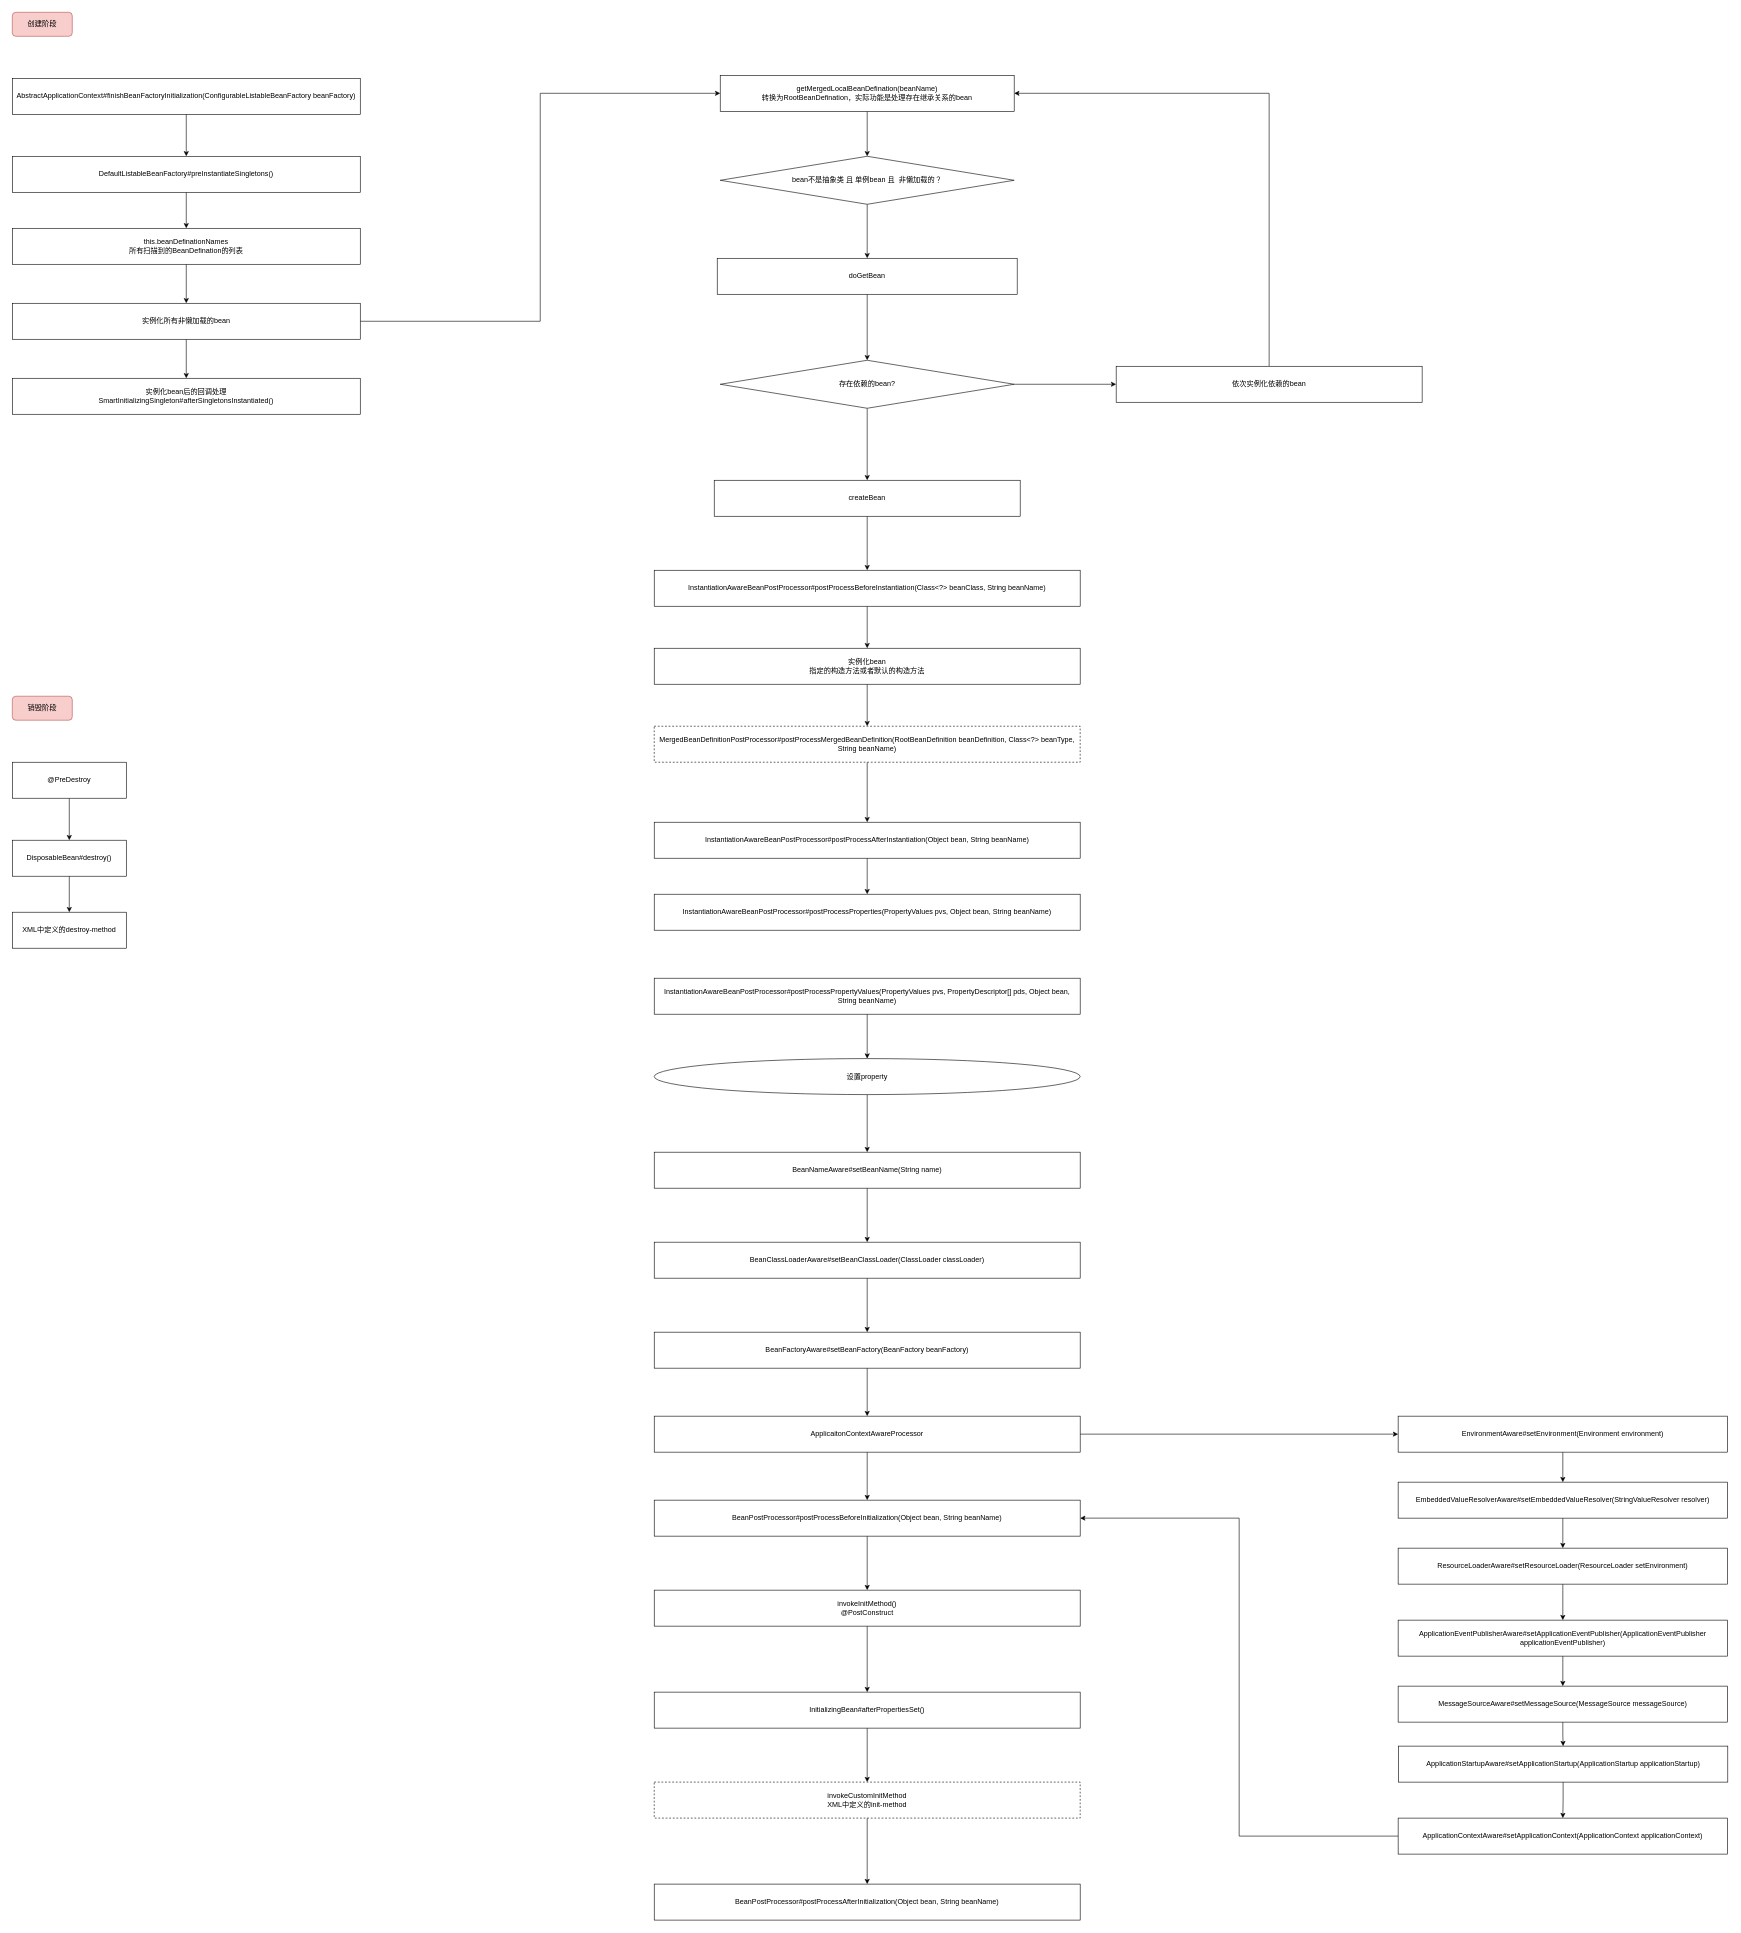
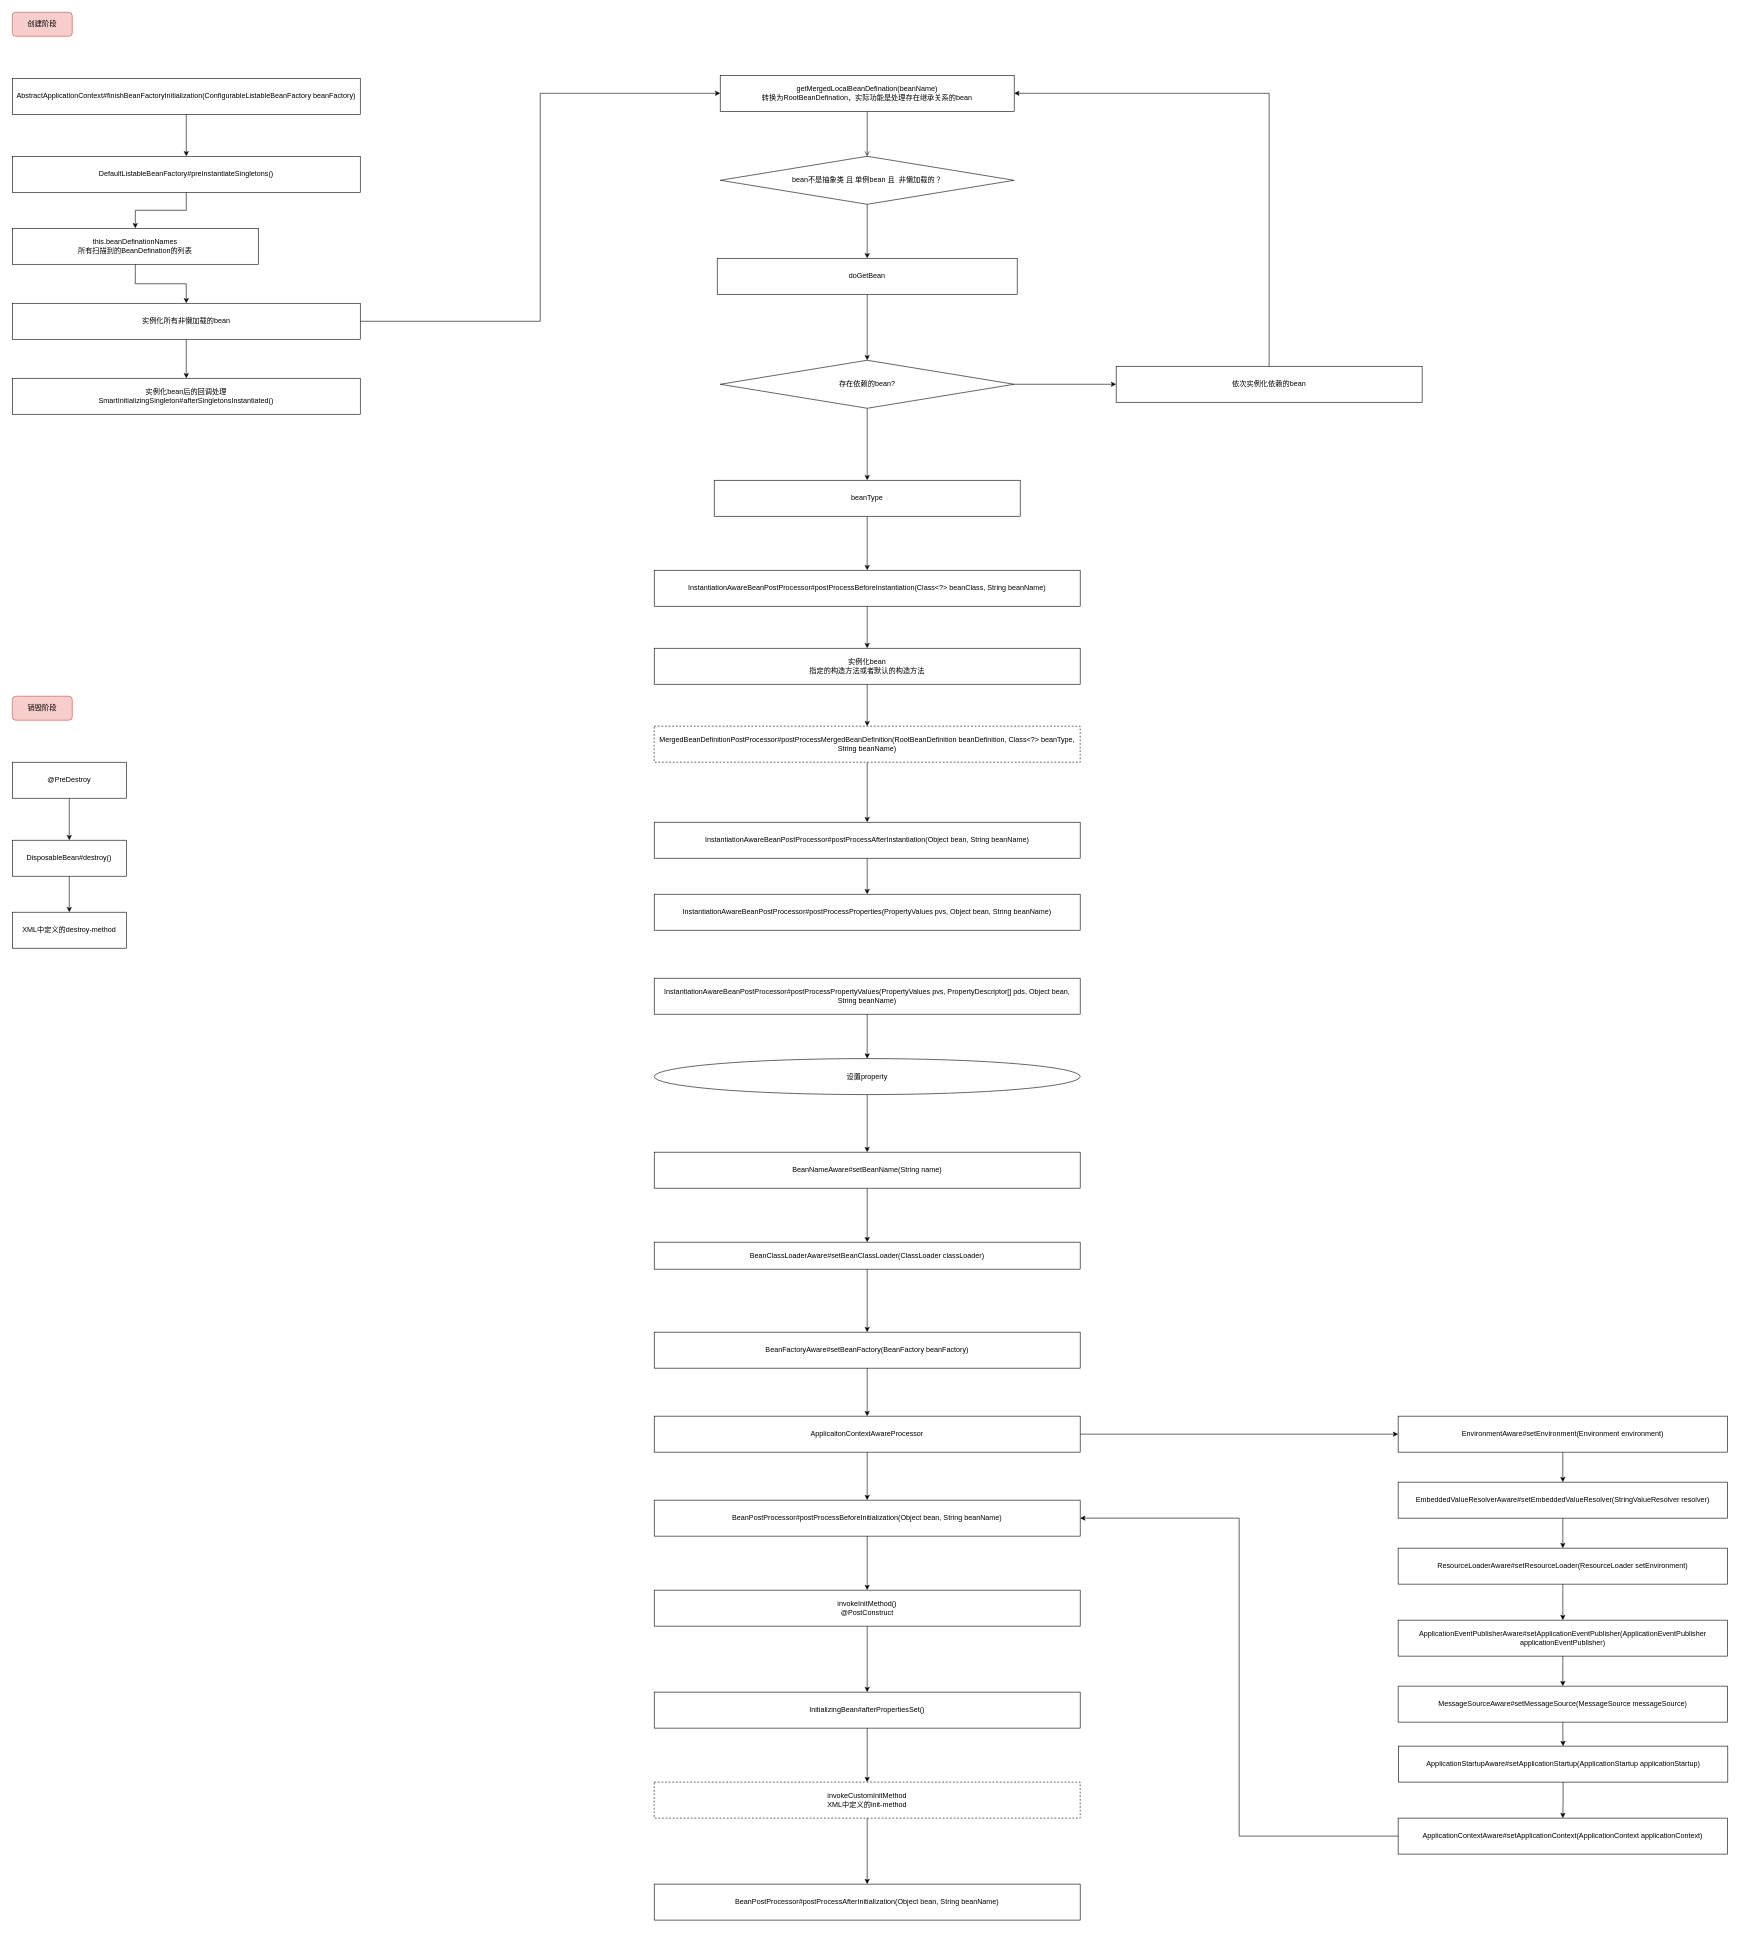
edge "getMergedLocalBeanDefination(beanName) 转换为RootBeanDefination，实际功能是处理存在继承关系的bean" -> "bean不是抽象类 且 单例bean 且 非懒加载的？": arrowhead classic -> open
node "this.beanDefinationNames 所有扫描到的BeanDefination的列表": size 348x36 -> 246x36
node "createBean": label "createBean" -> "beanType"
node "BeanClassLoaderAware#setBeanClassLoader(ClassLoader classLoader)": size 426x36 -> 426x27
